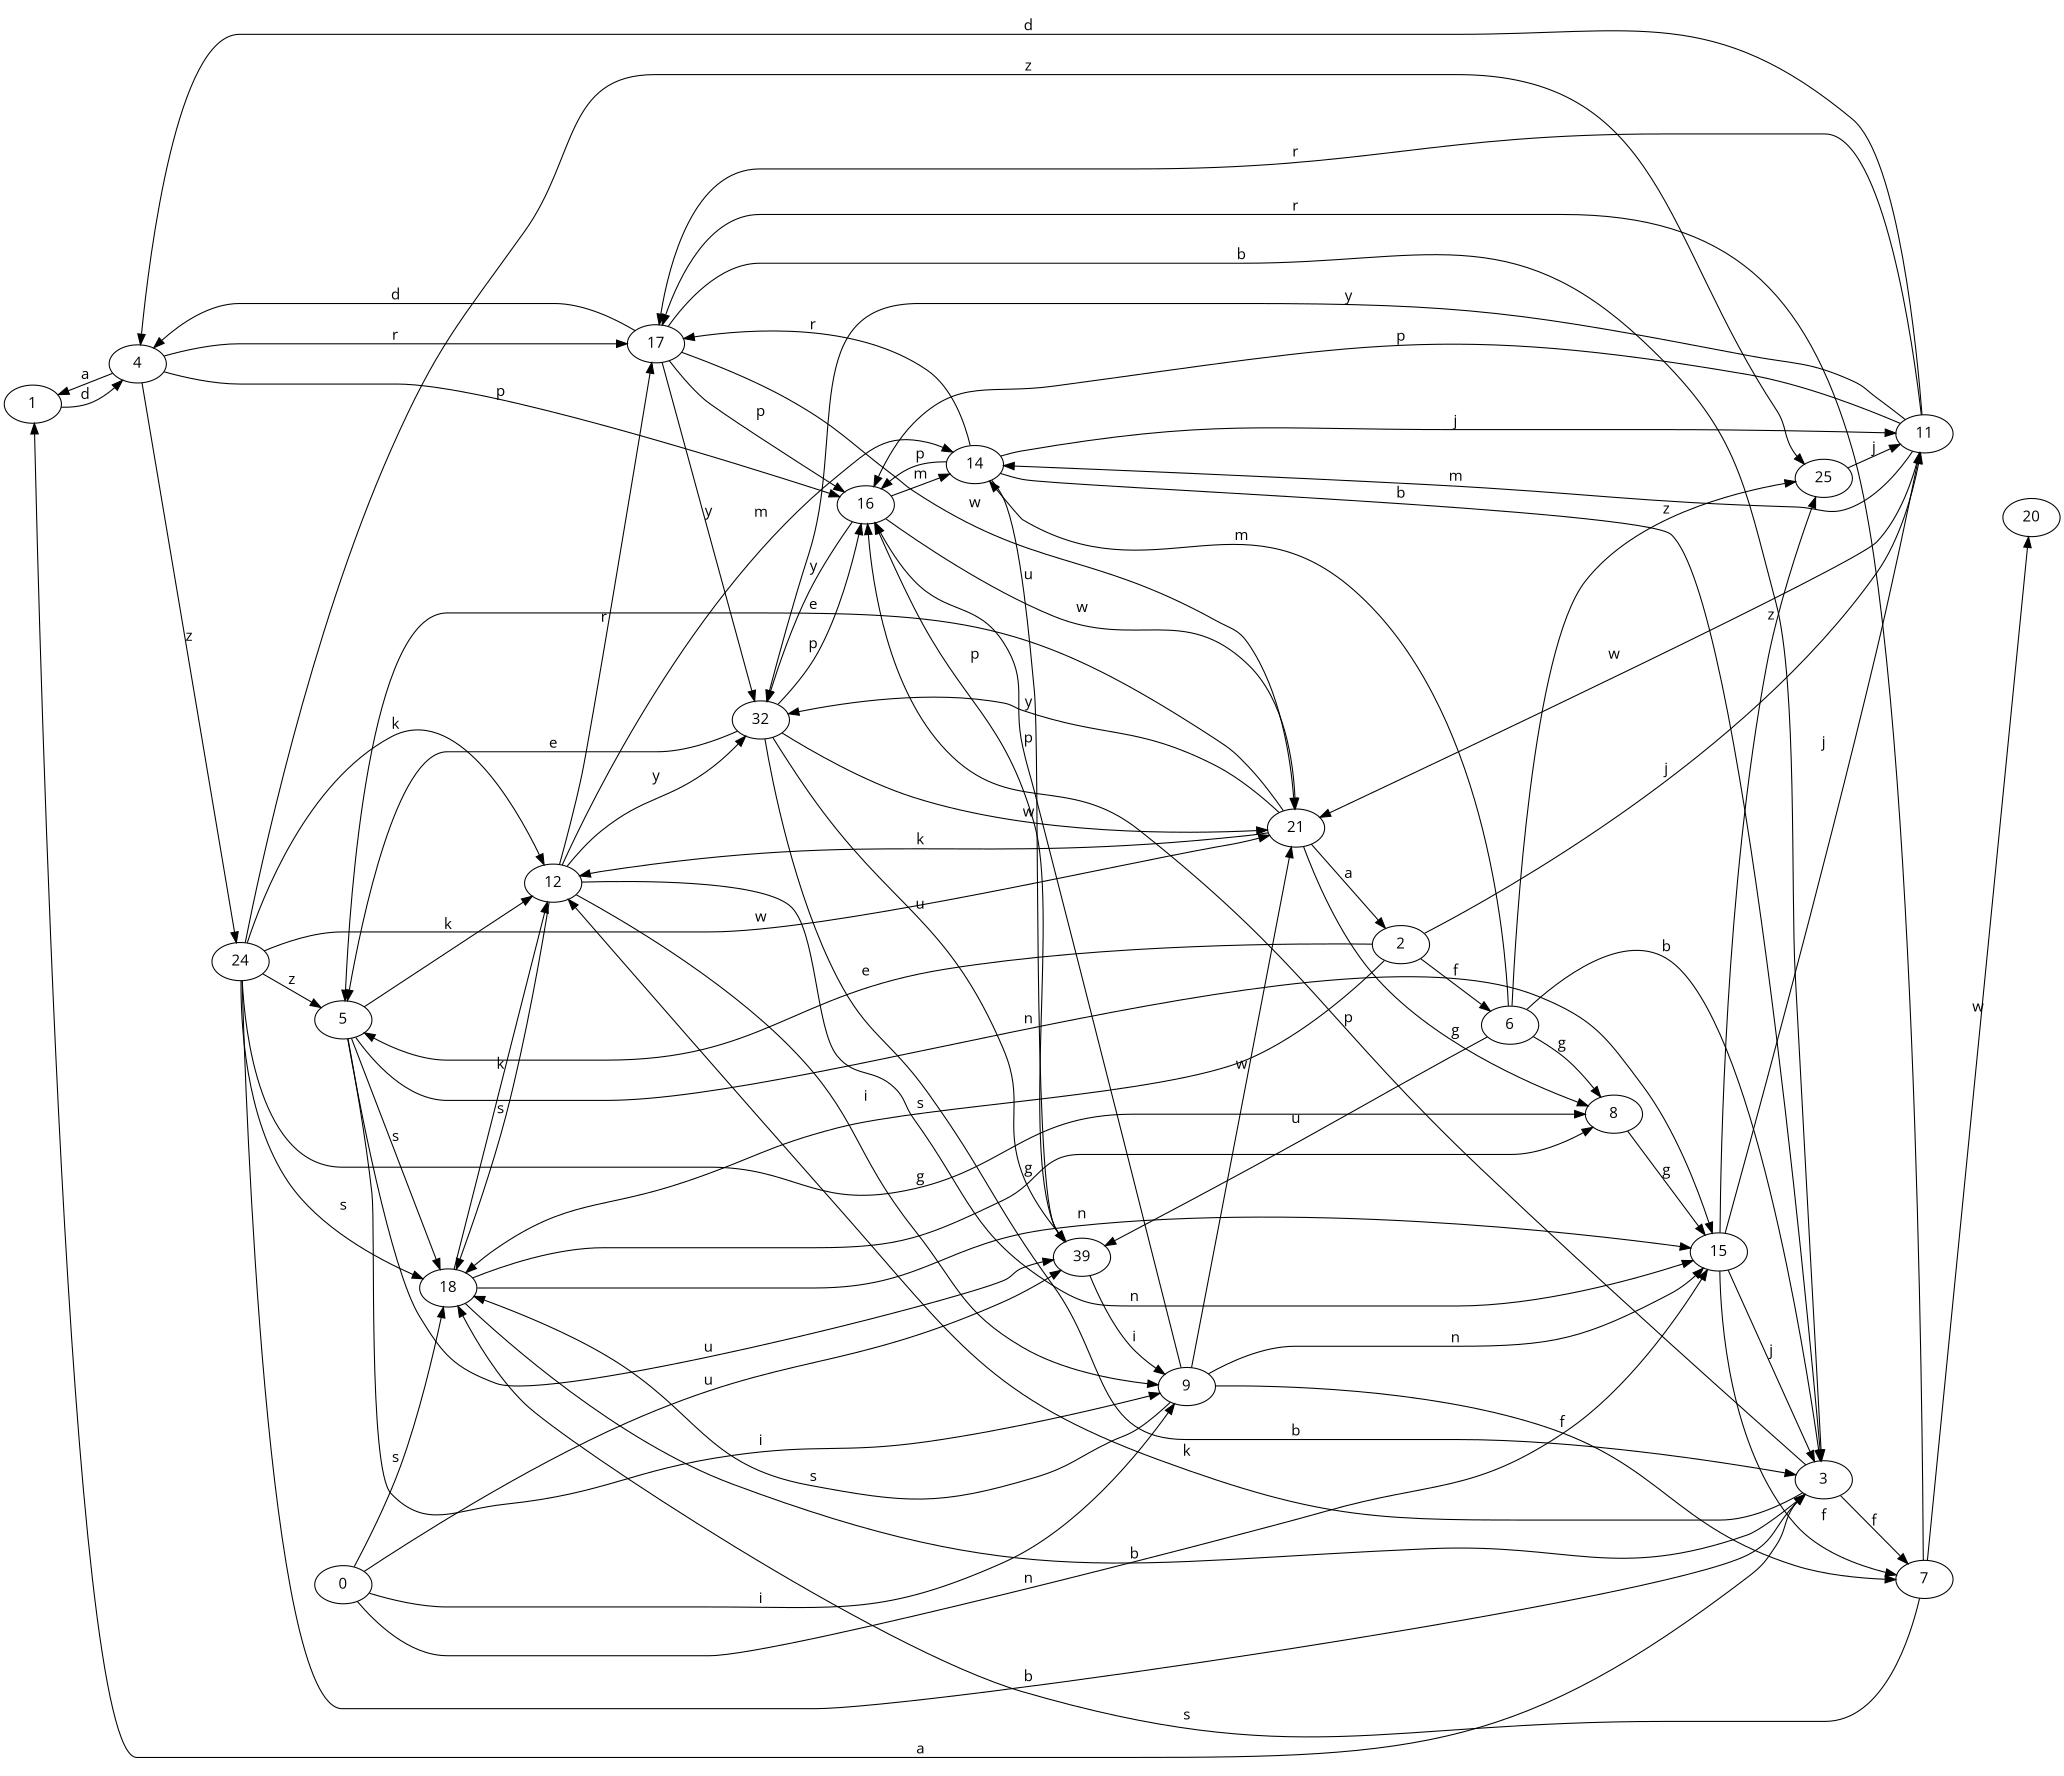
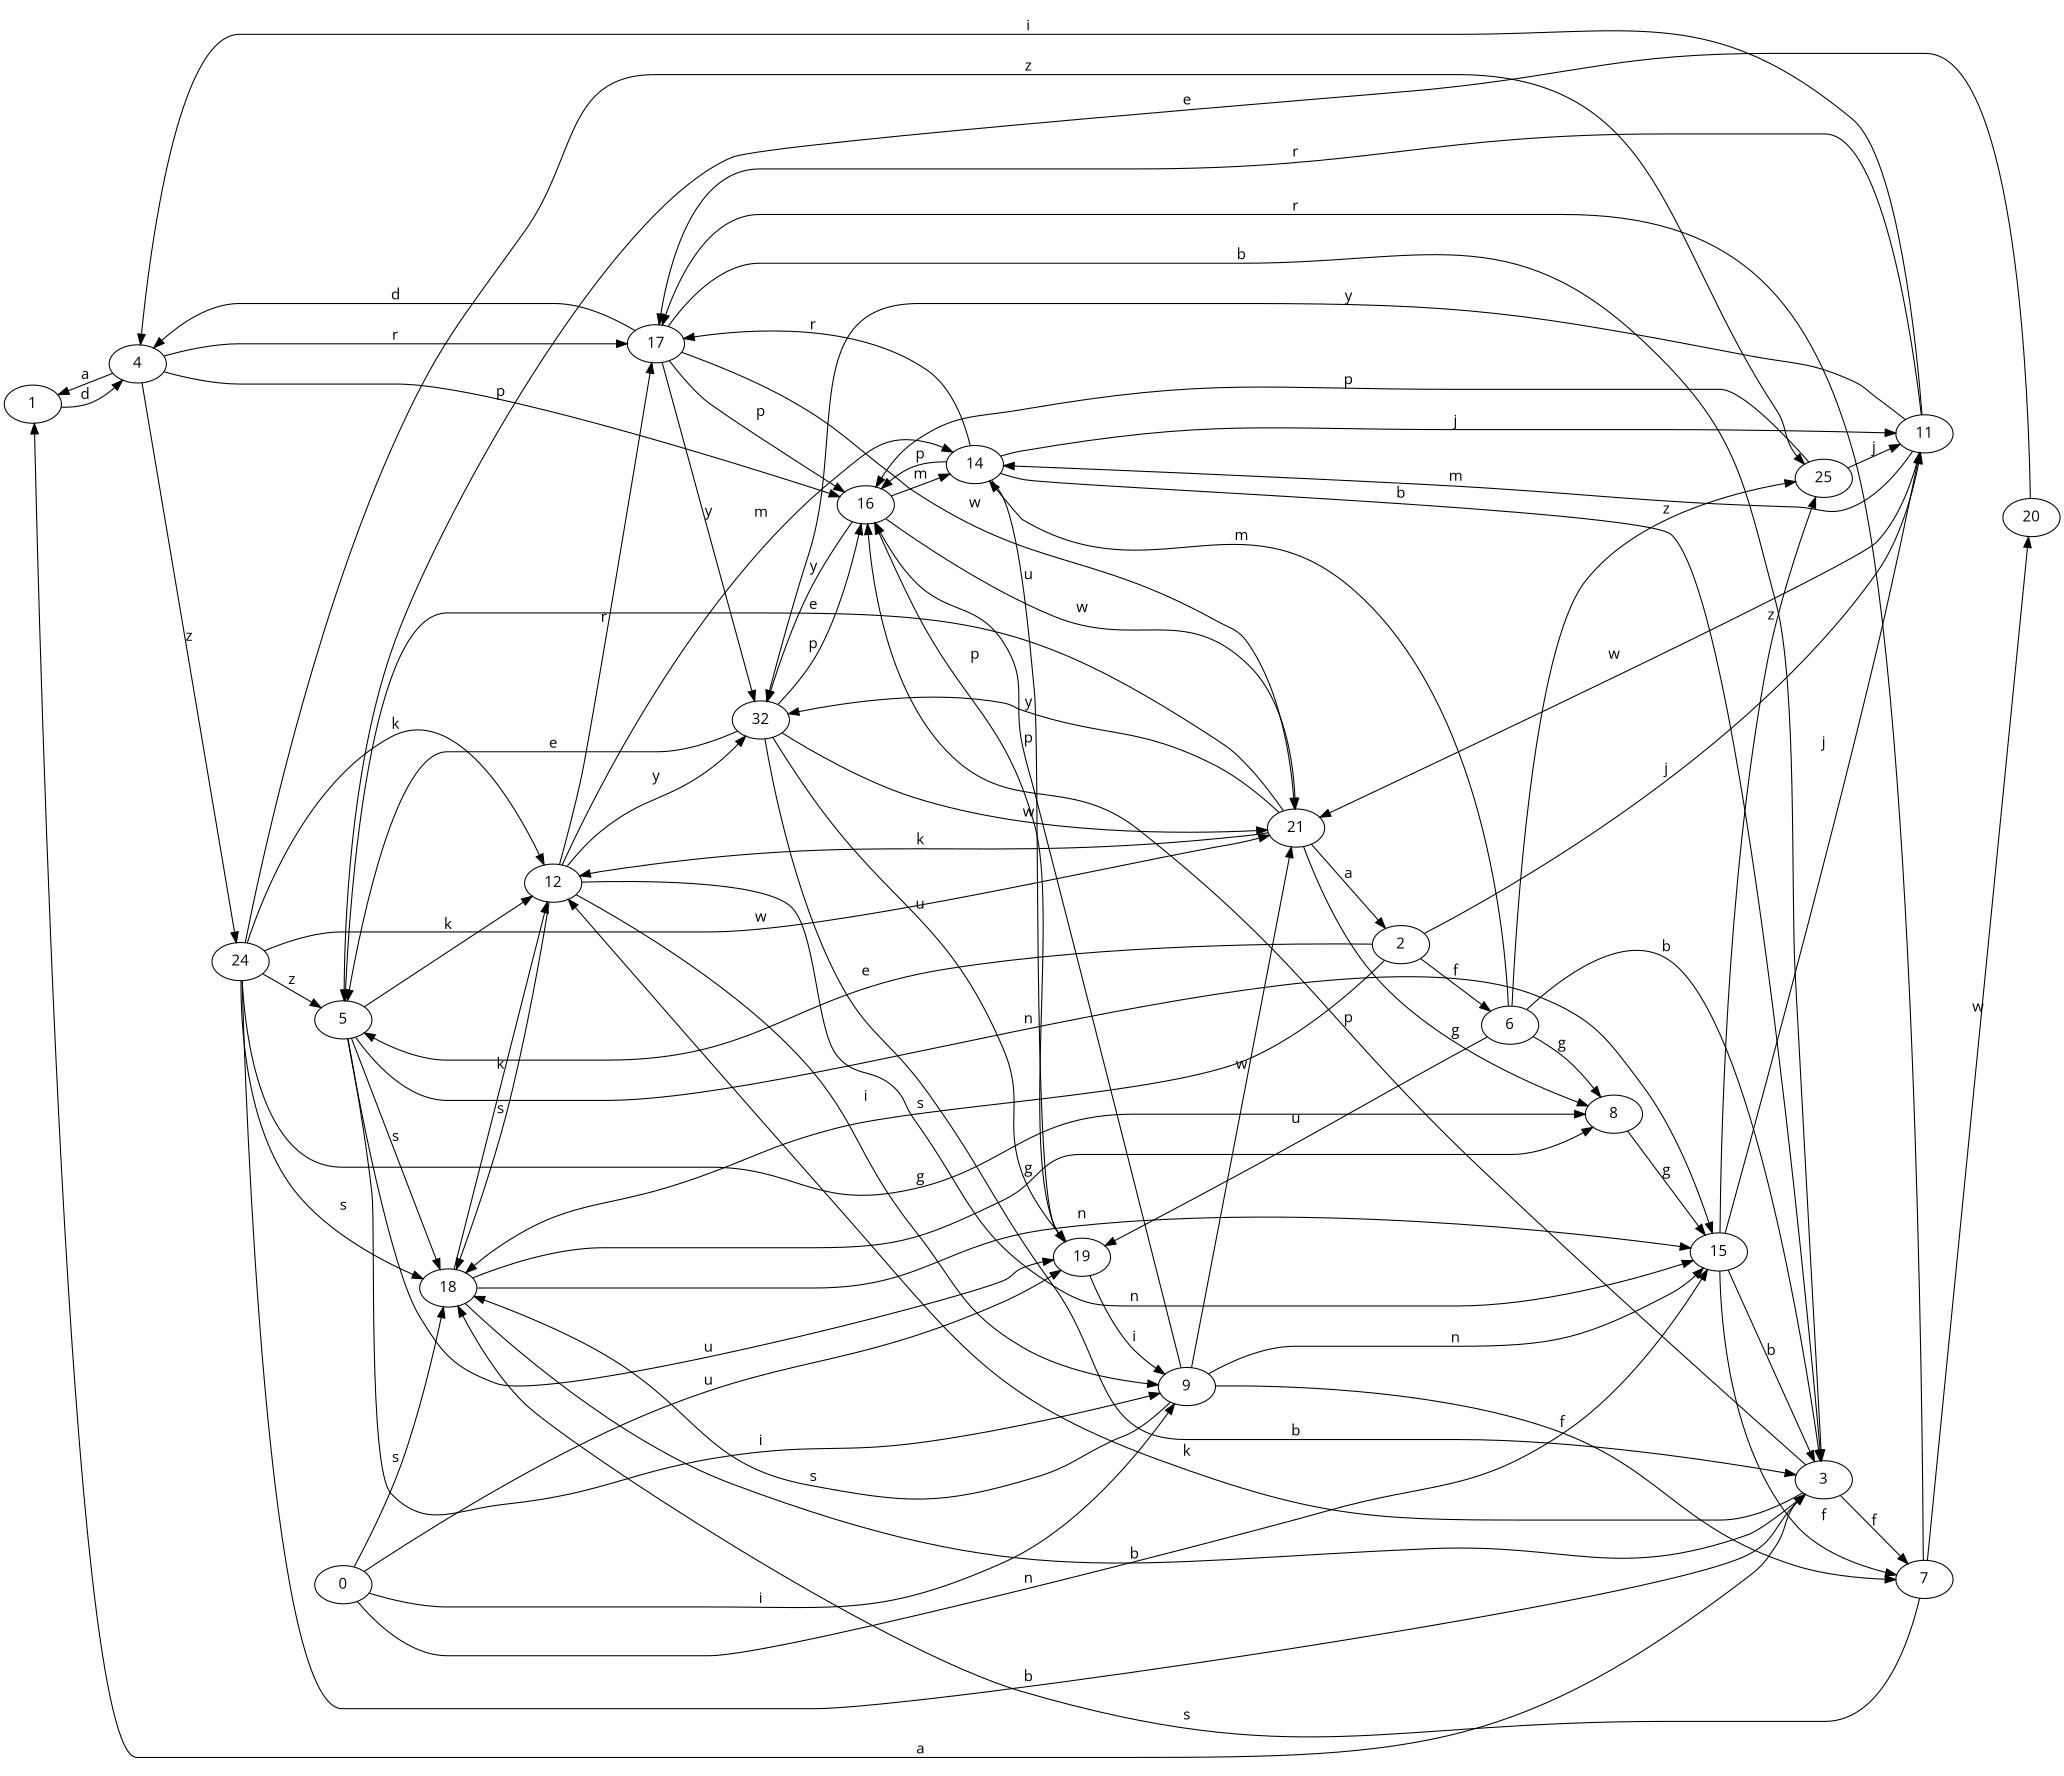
edge "11" -> "4": label "d" -> "i"
edge "20" -> "5": added, label "e"
edge "11" -> "16": now "25" -> "16"
node "39": label "39" -> "19"
edge "15" -> "3": label "j" -> "b"
